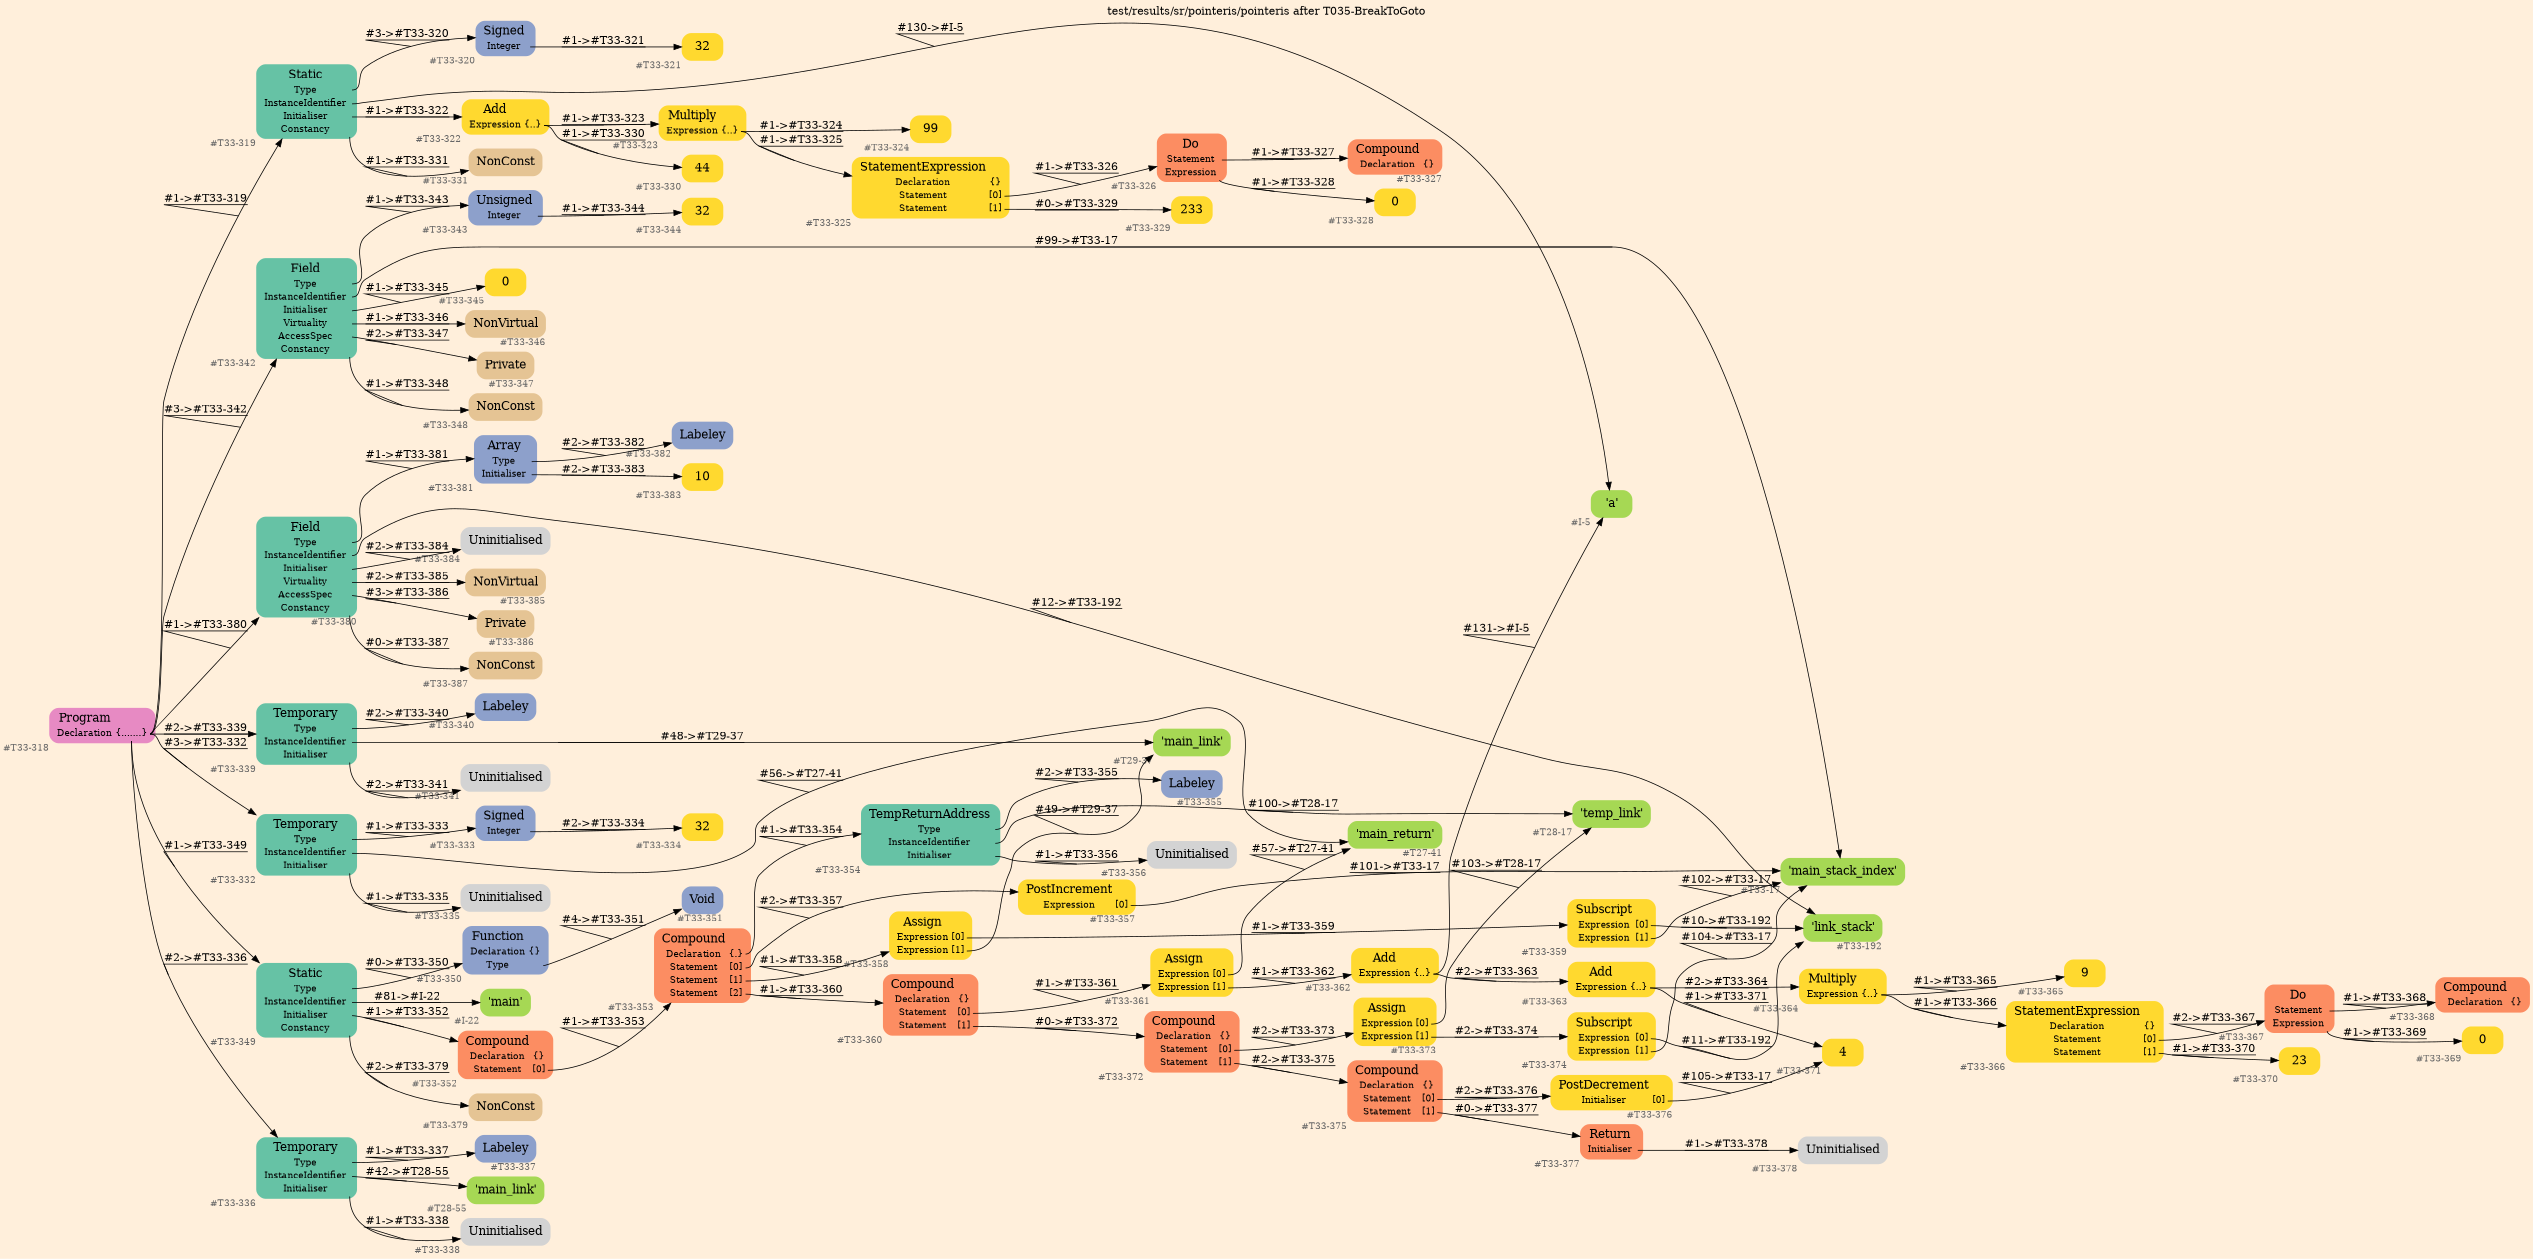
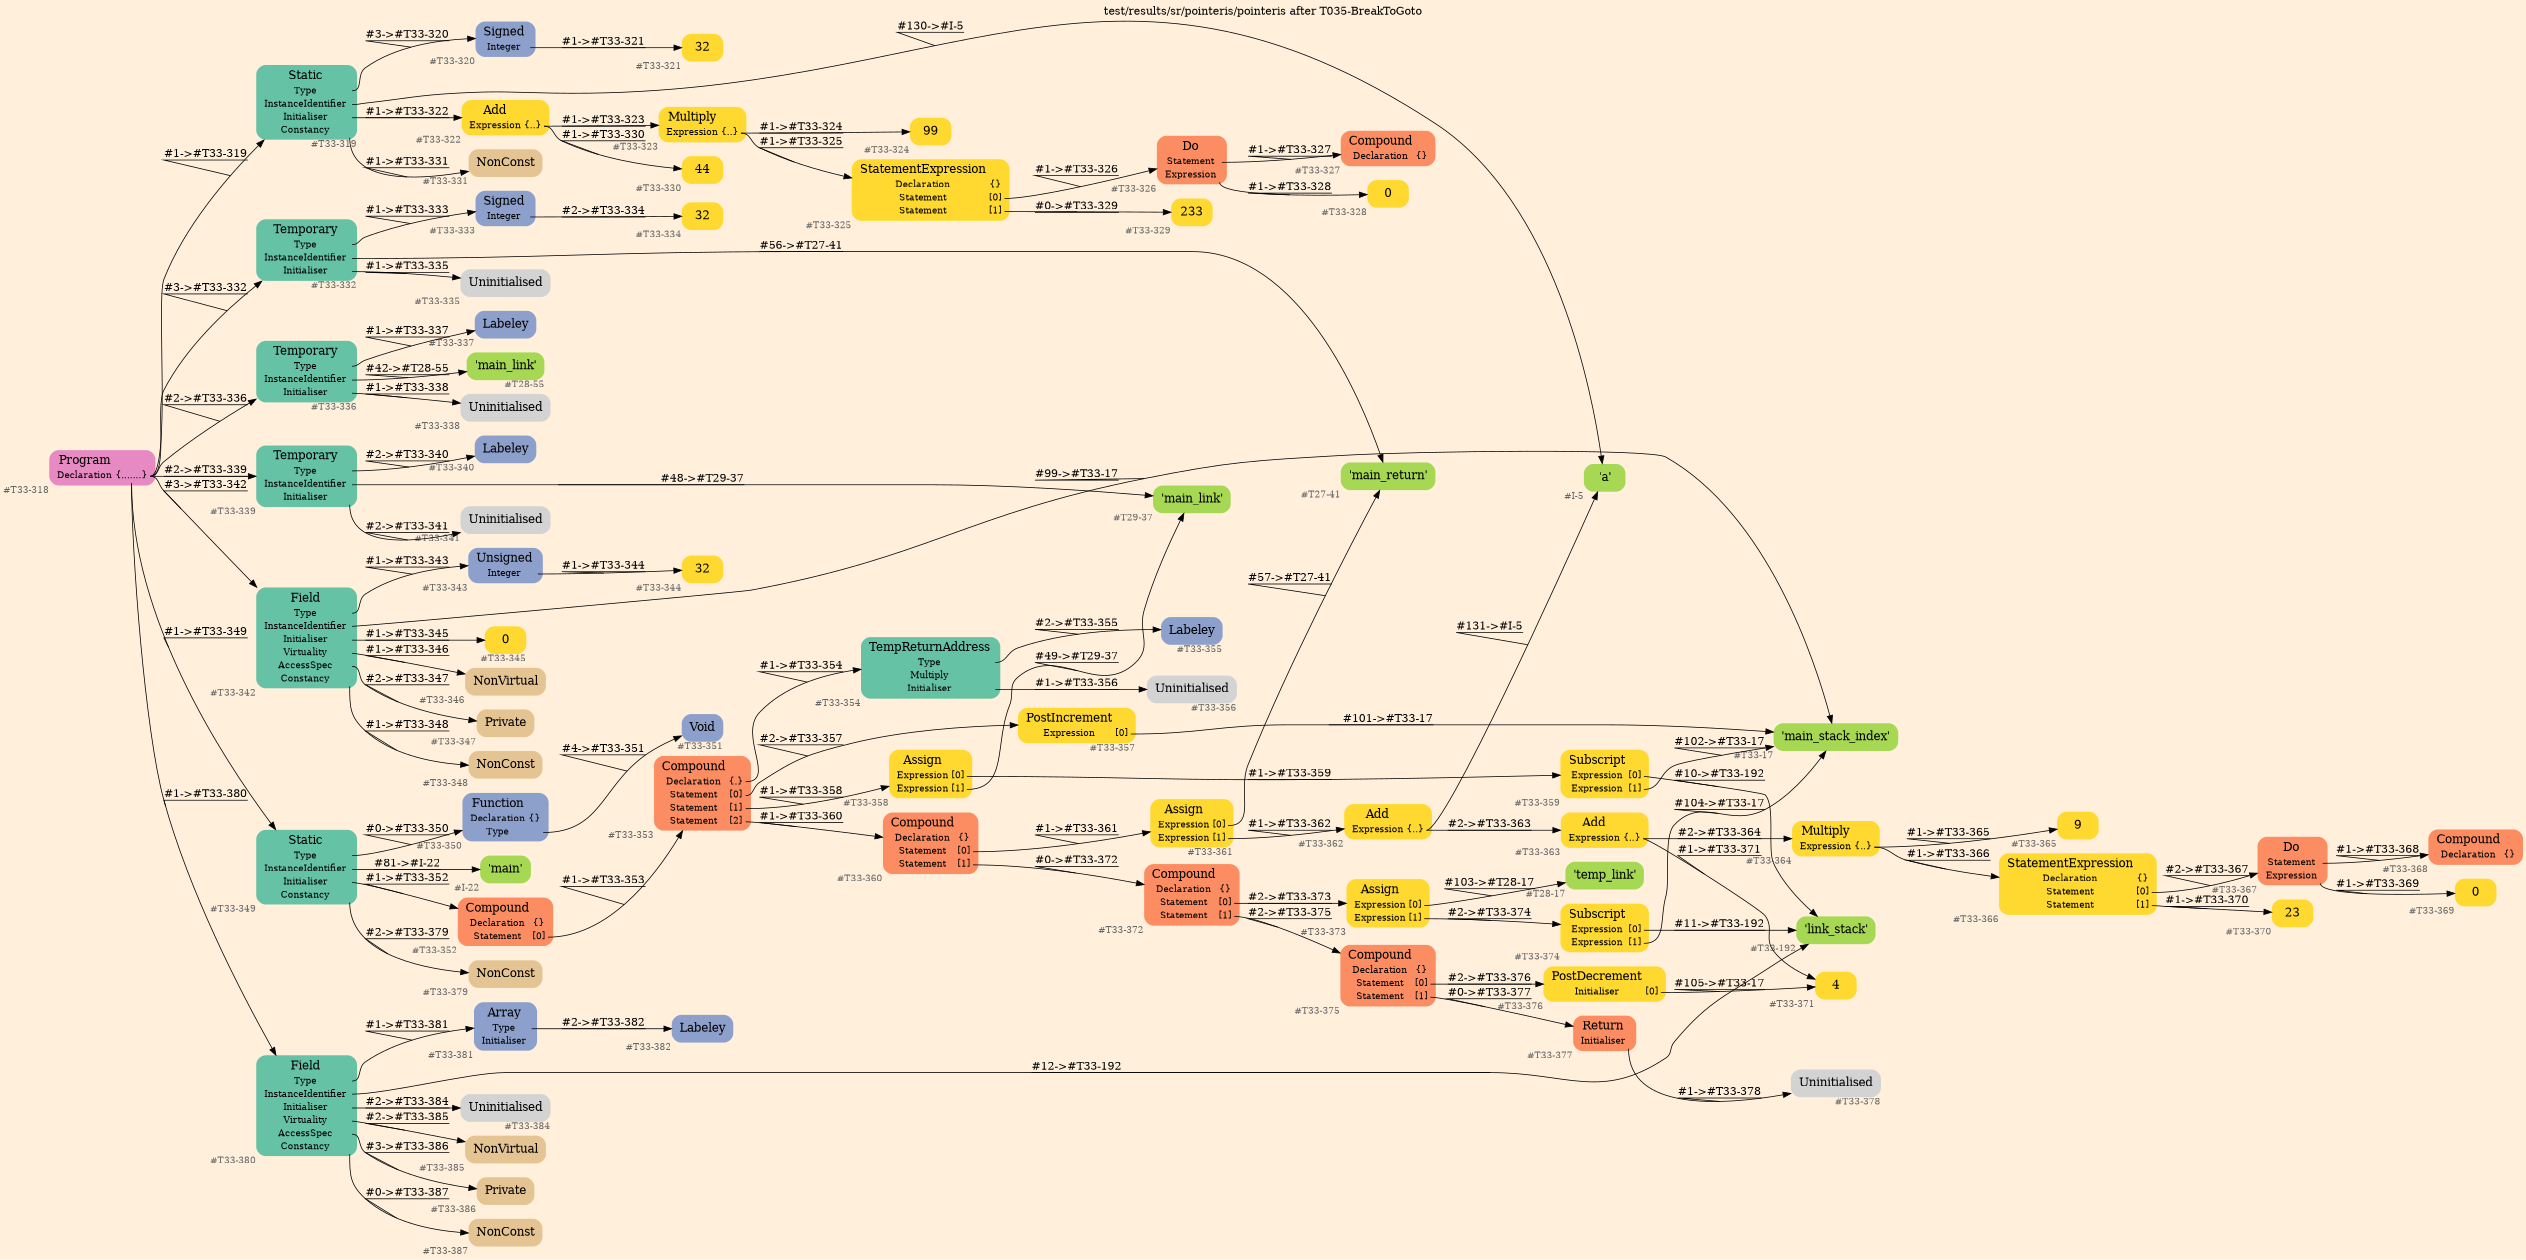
node "10": removed
edge "TempReturnAddress" -> "'temp_link'": removed, label "#100->#T28-17"
node "TempReturnAddress": text "InstanceIdentifier" -> "Multiply"
